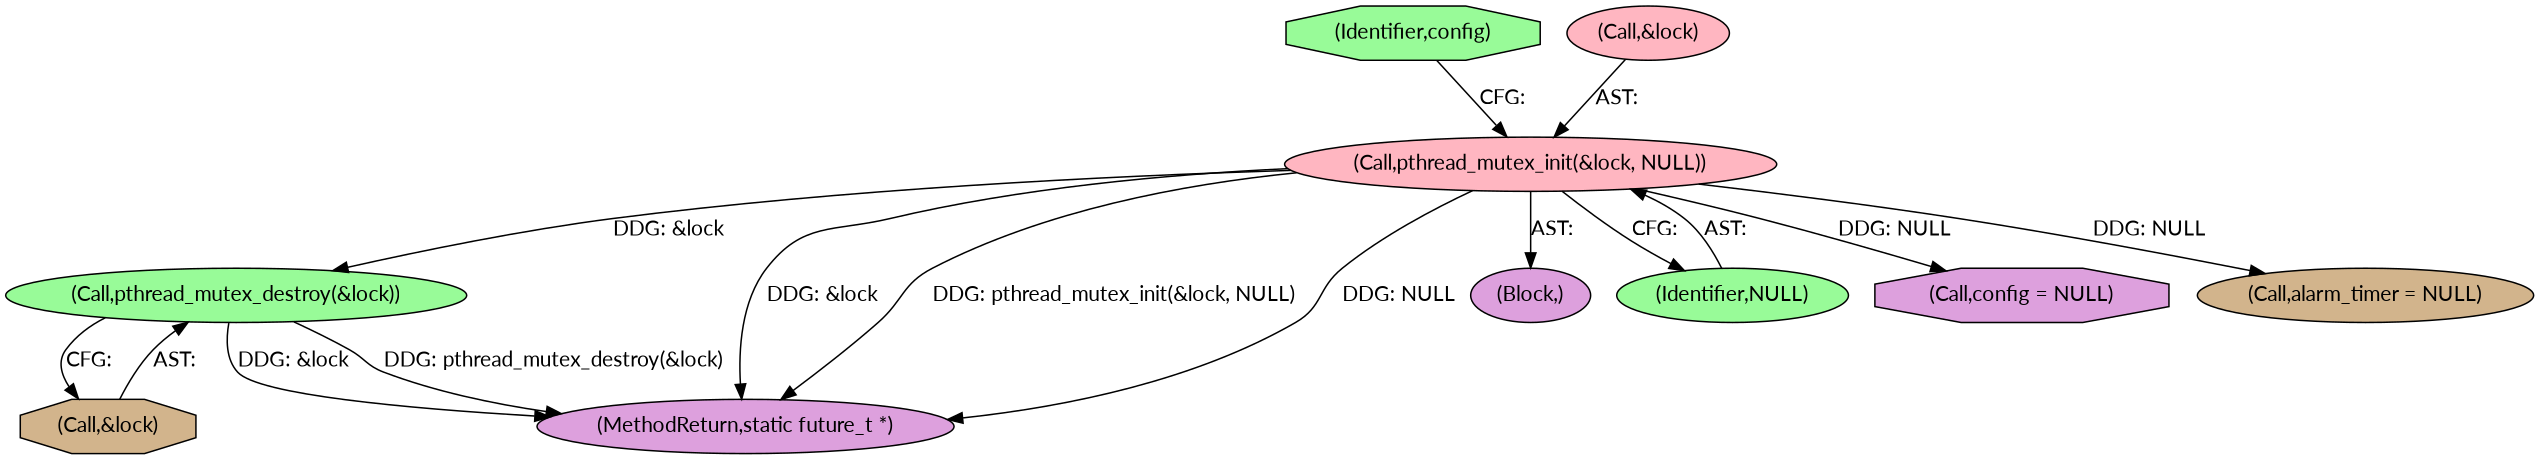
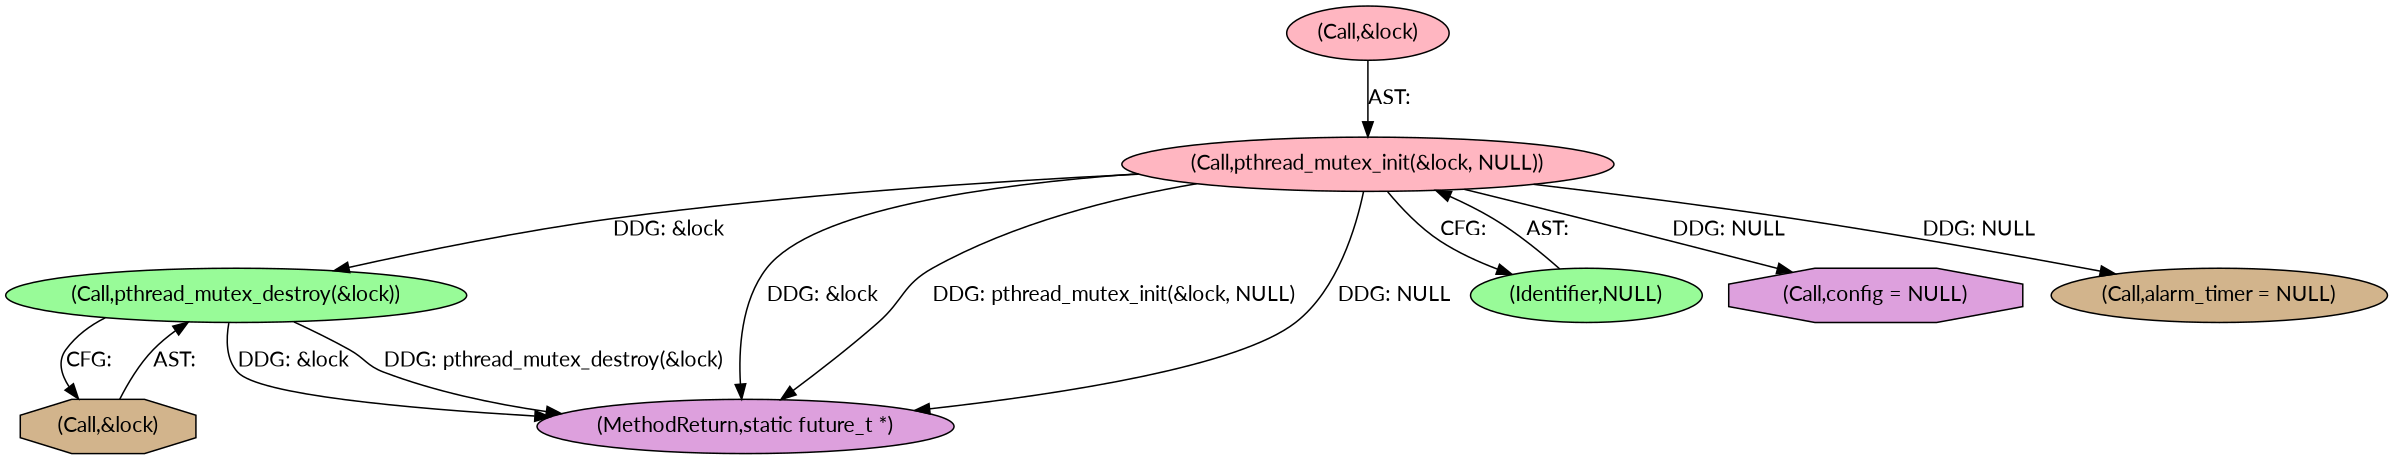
node "(Identifier,config)": removed
node "(Block,)": removed
